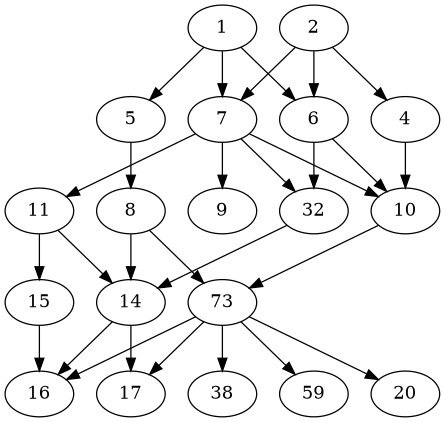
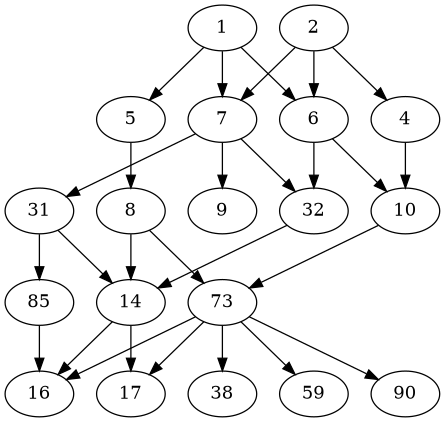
edge "7" -> "10": removed
node "11": label "11" -> "31"
node "15": label "15" -> "85"
node "20": label "20" -> "90"
